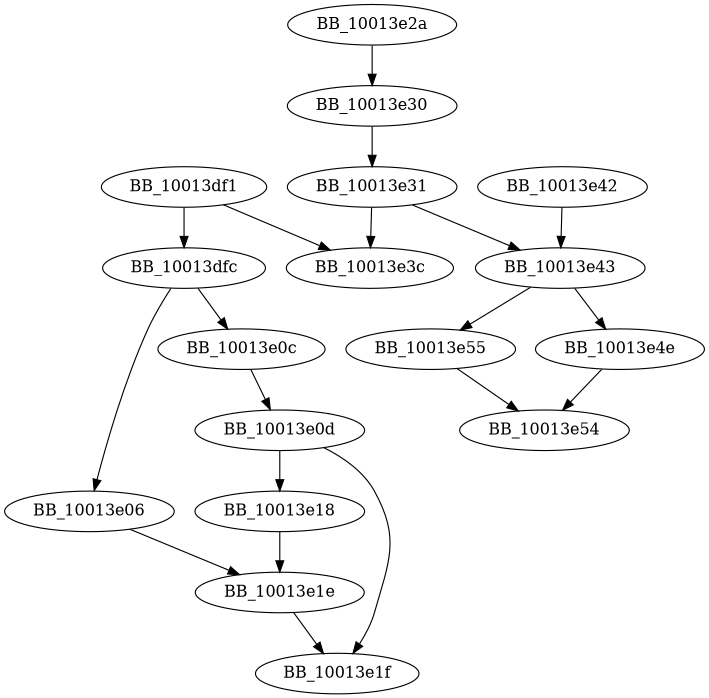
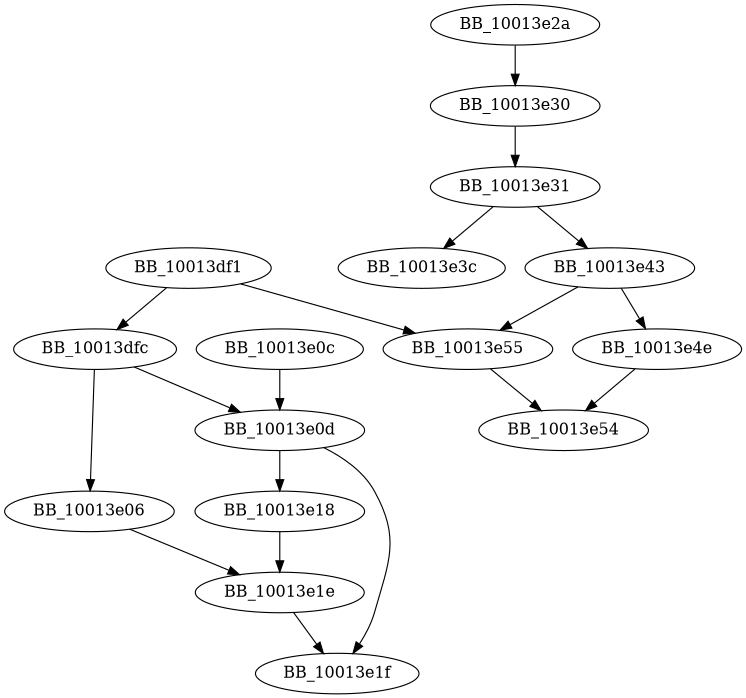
node "BB_10013e42": removed
edge "BB_10013df1" -> "BB_10013e3c": now "BB_10013df1" -> "BB_10013e55"
edge "BB_10013dfc" -> "BB_10013e0c": now "BB_10013dfc" -> "BB_10013e0d"
